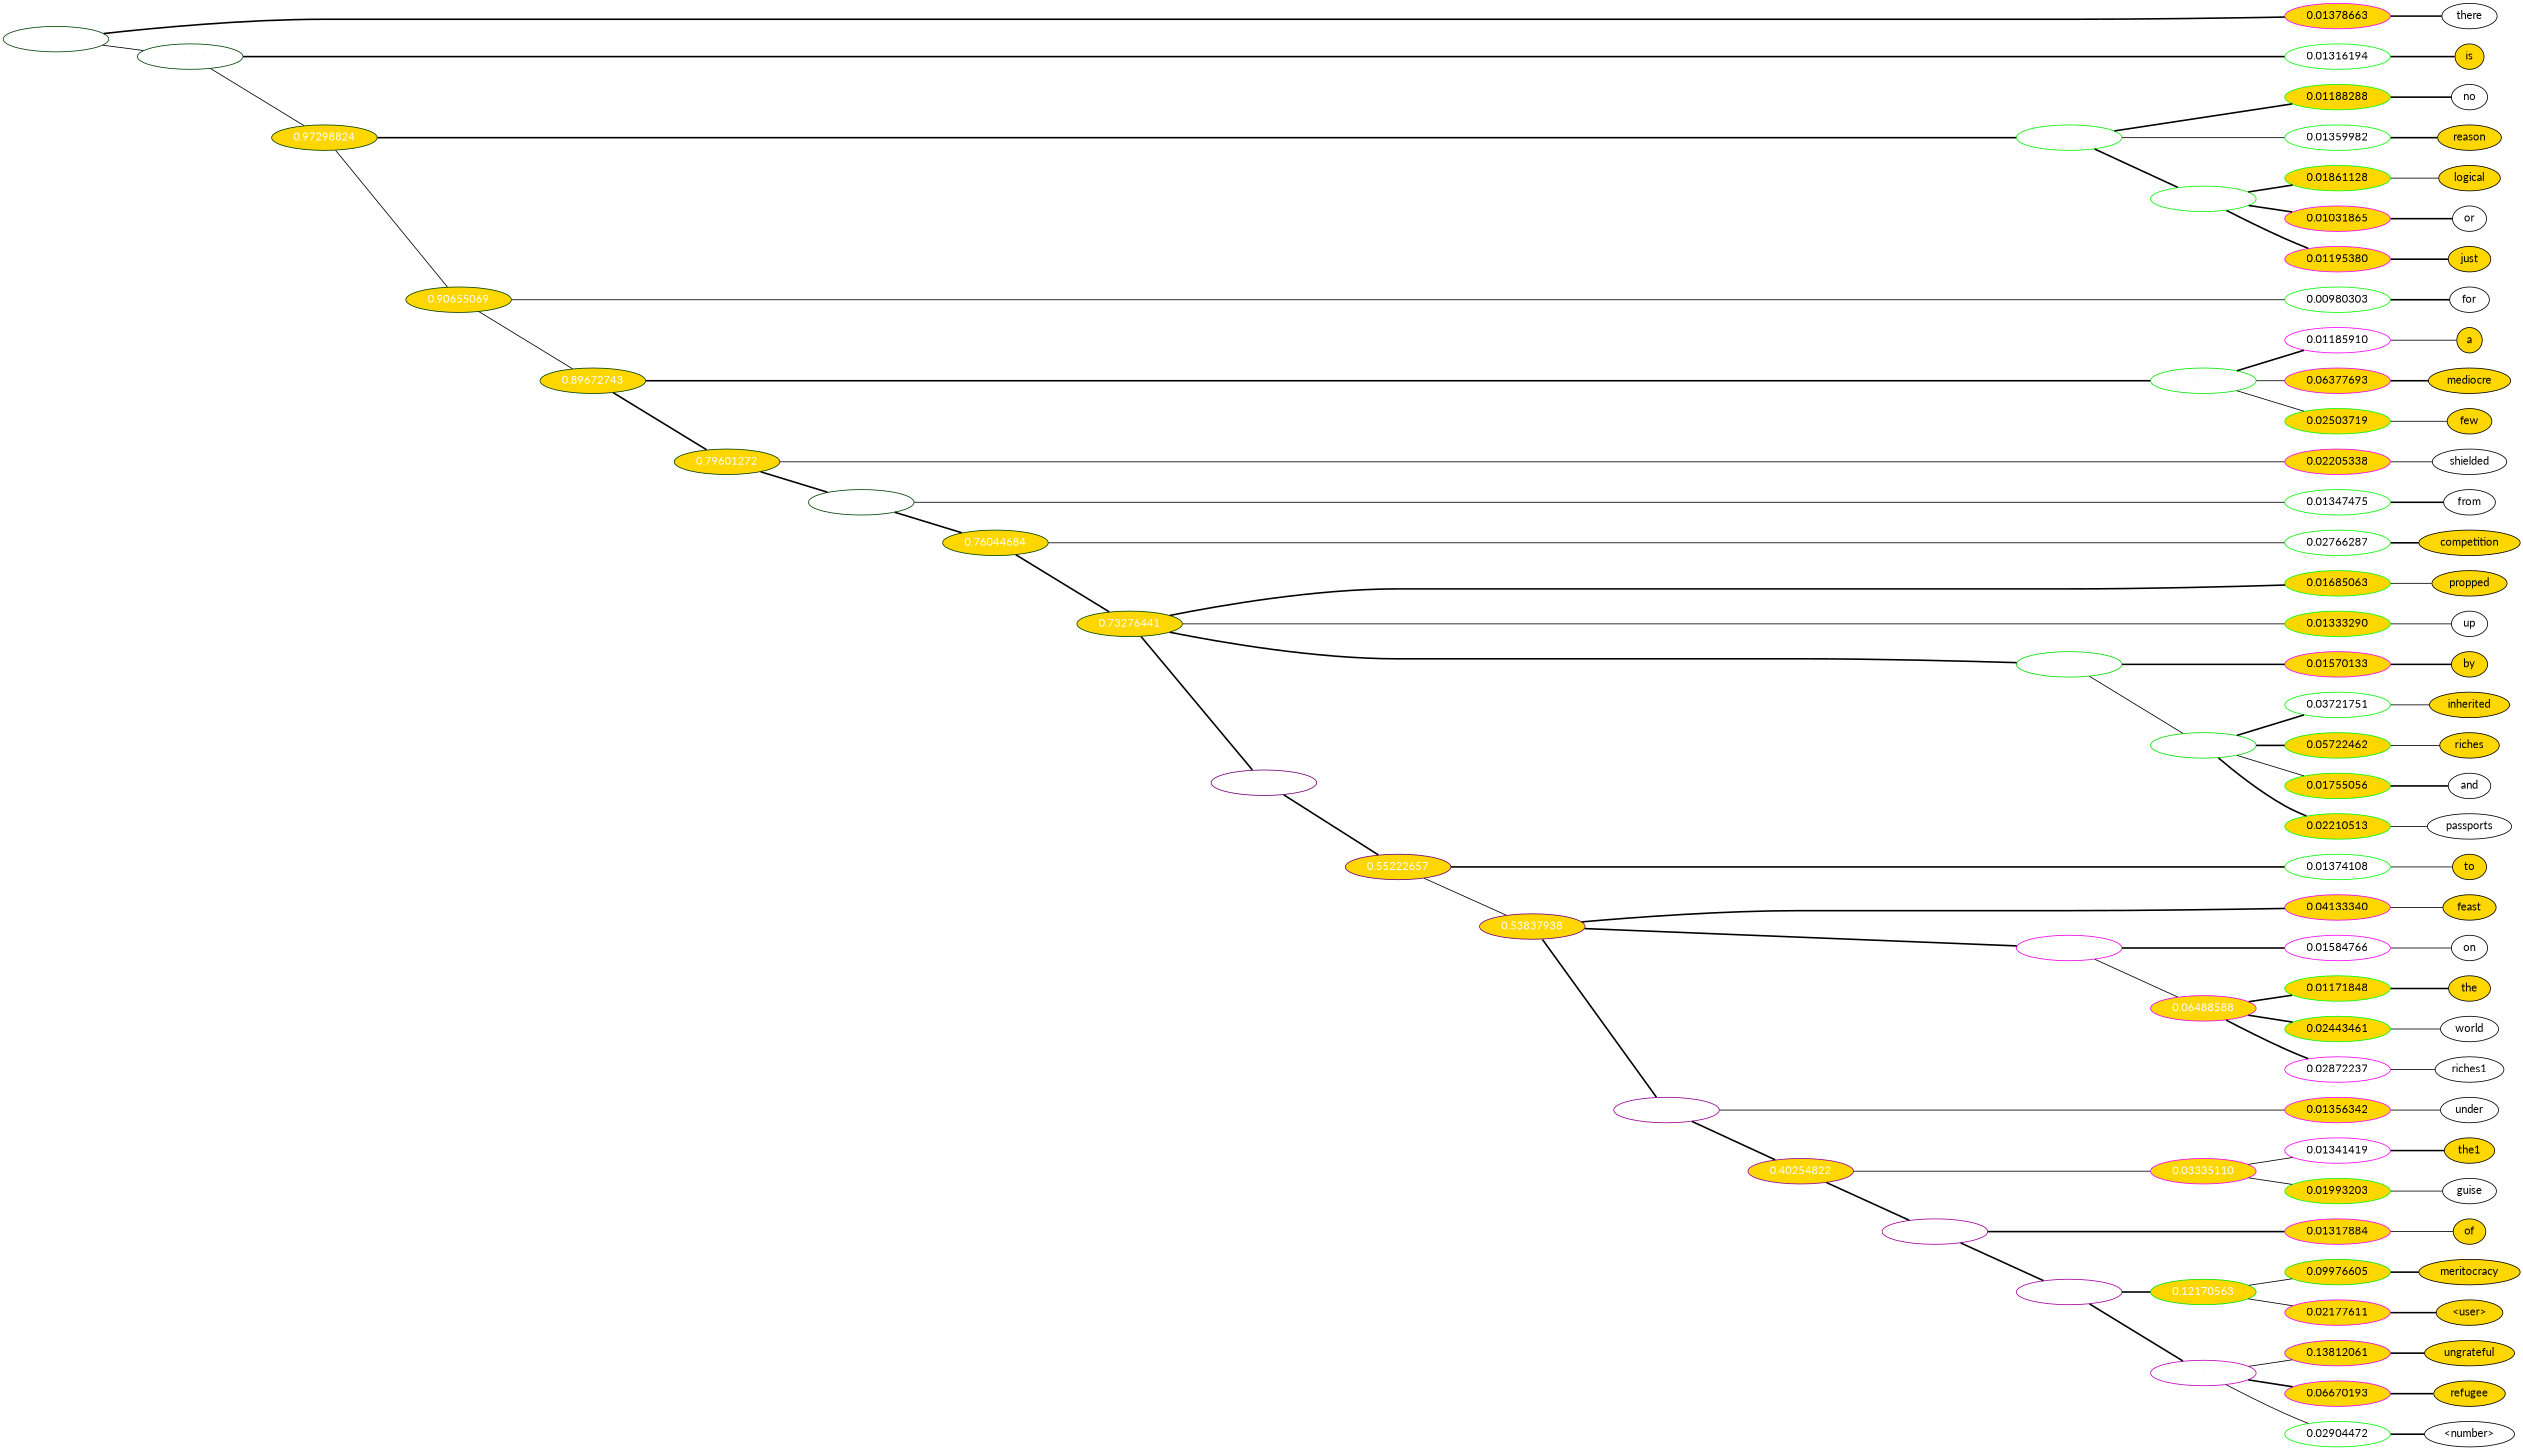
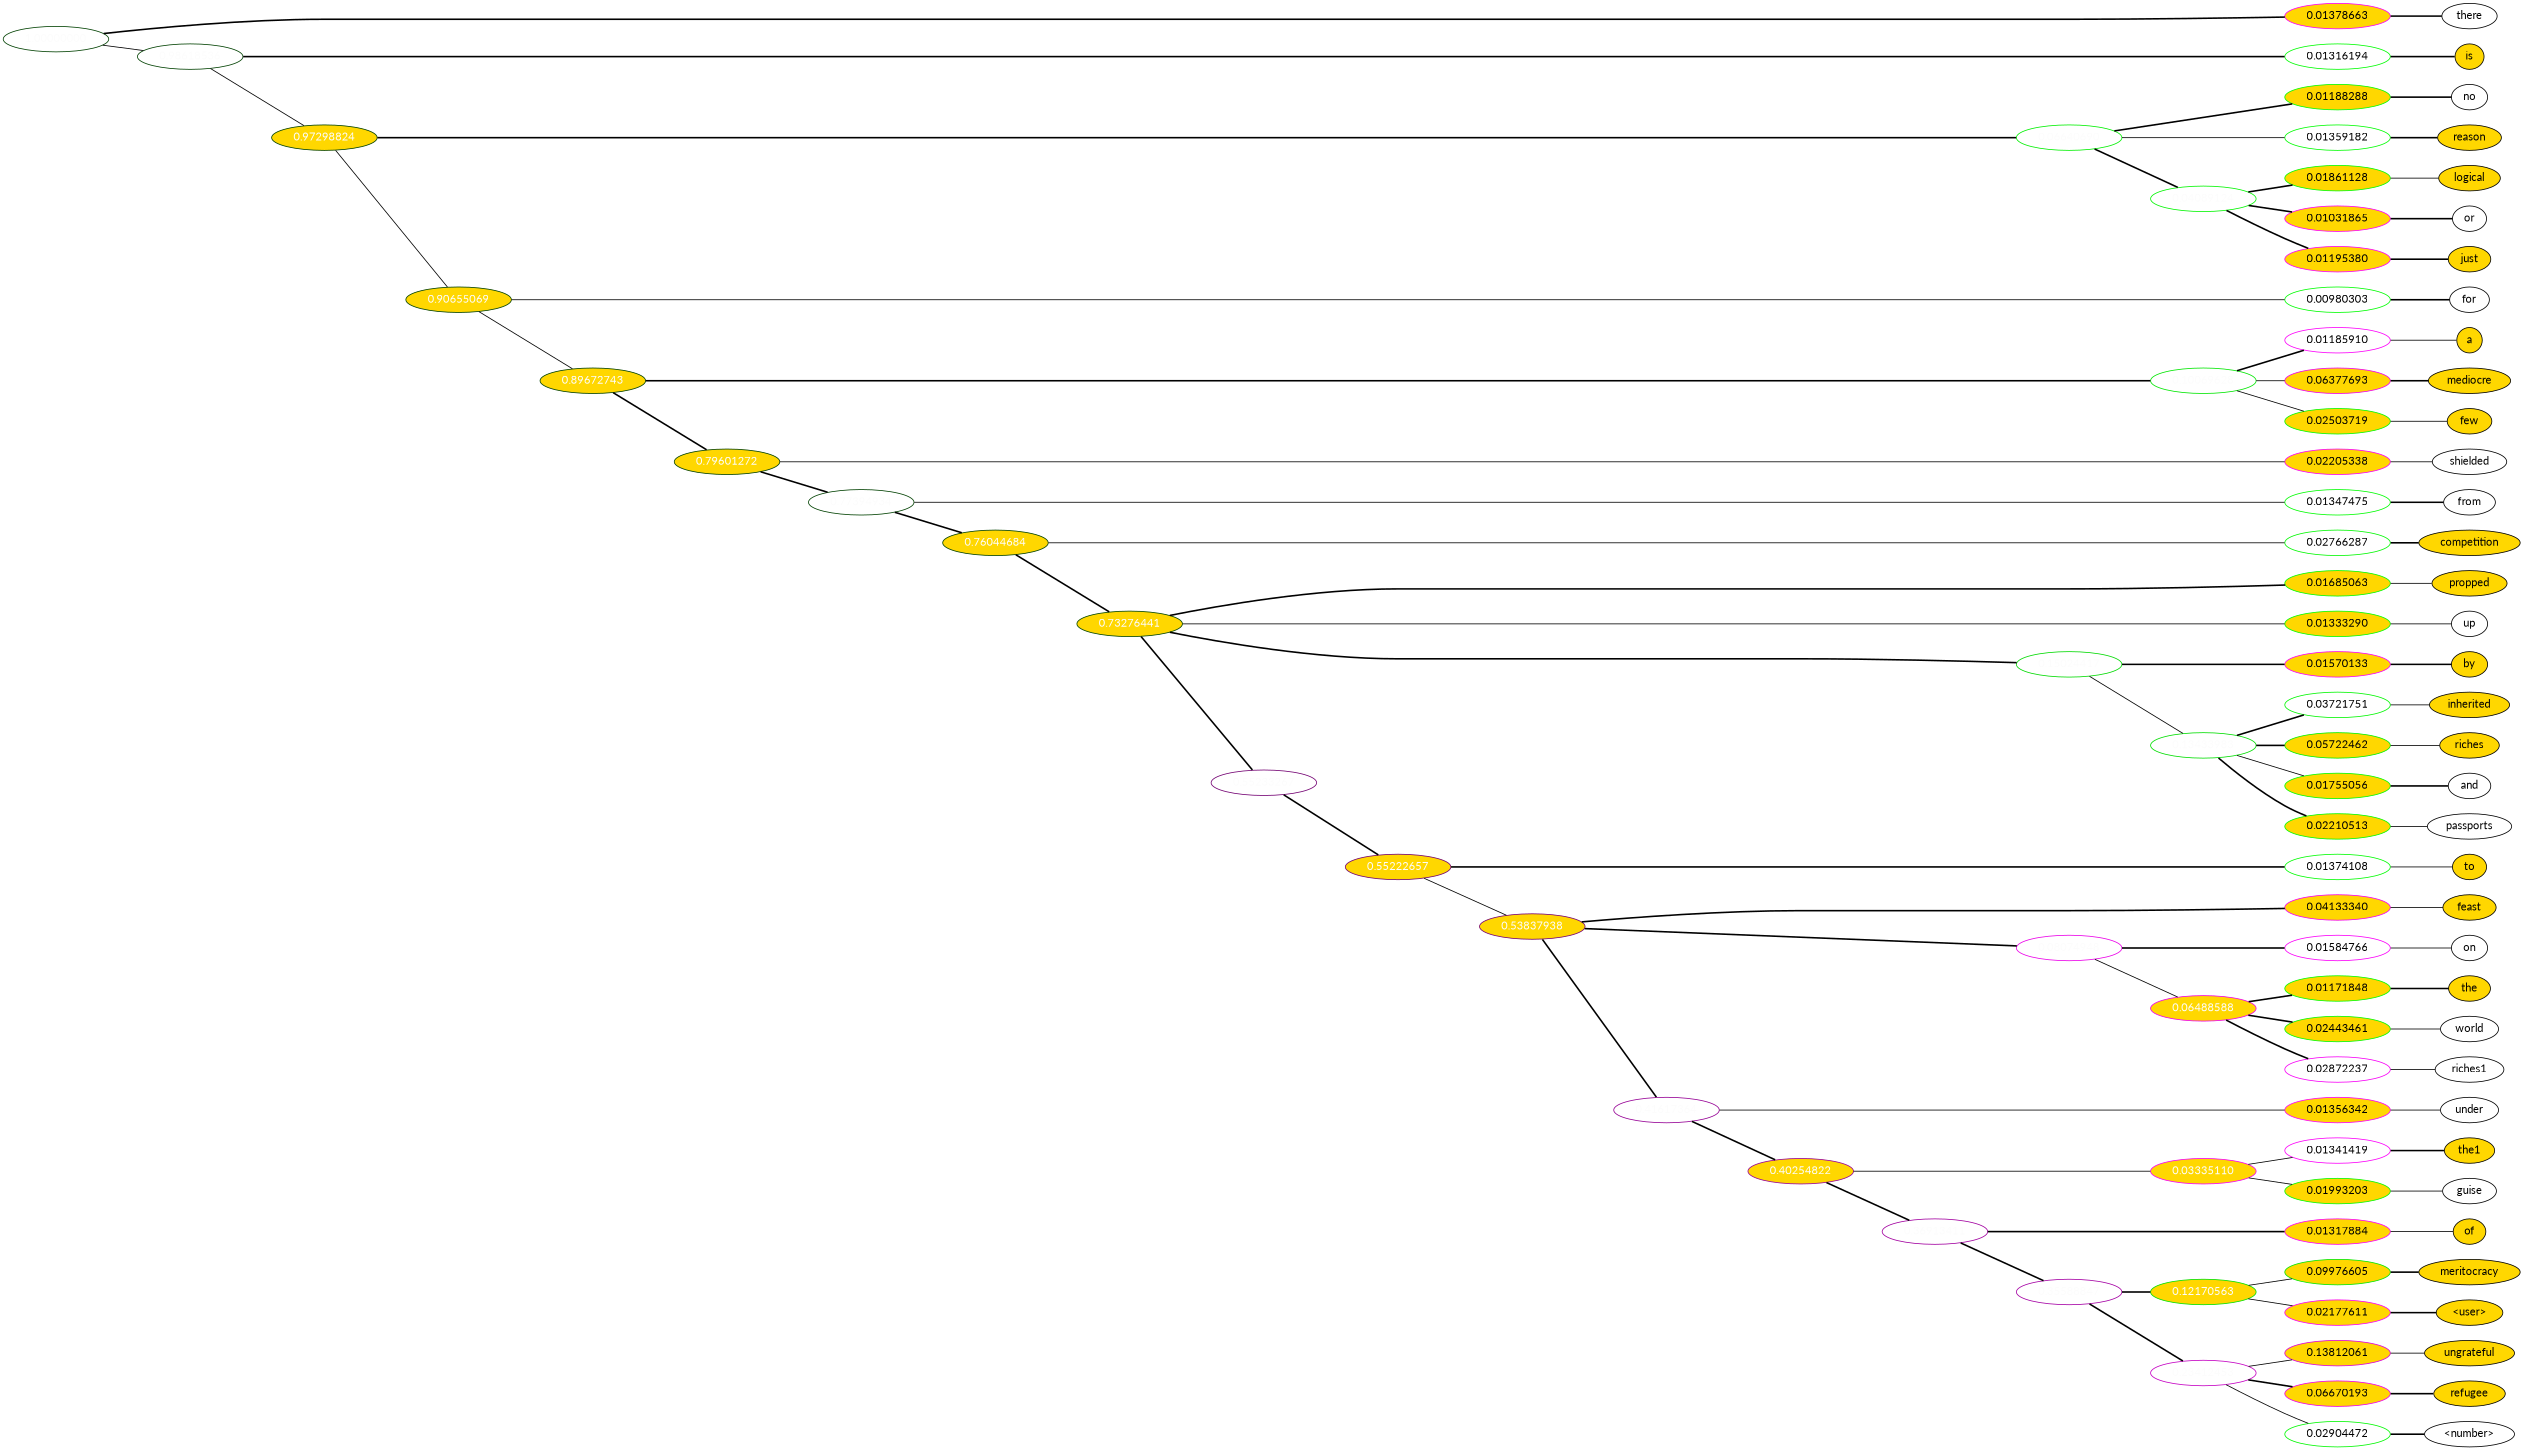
node "0.01359982": label "0.01359982" -> "0.01359182"
edge "0.13812061" -- "ungrateful": style bold -> solid
